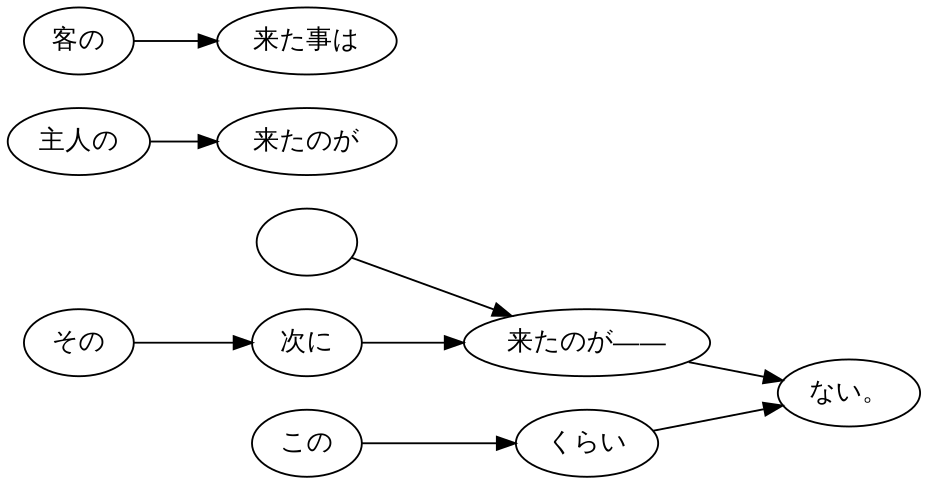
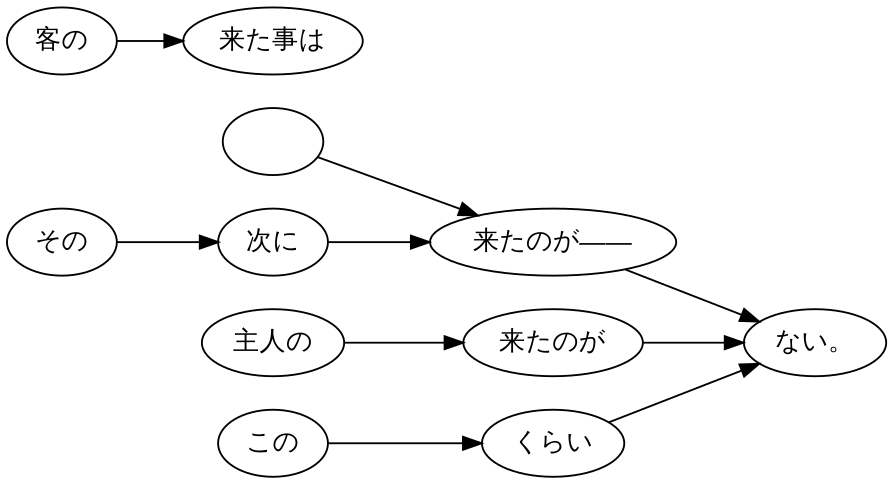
edge "来たのが" -> "ない。": added
